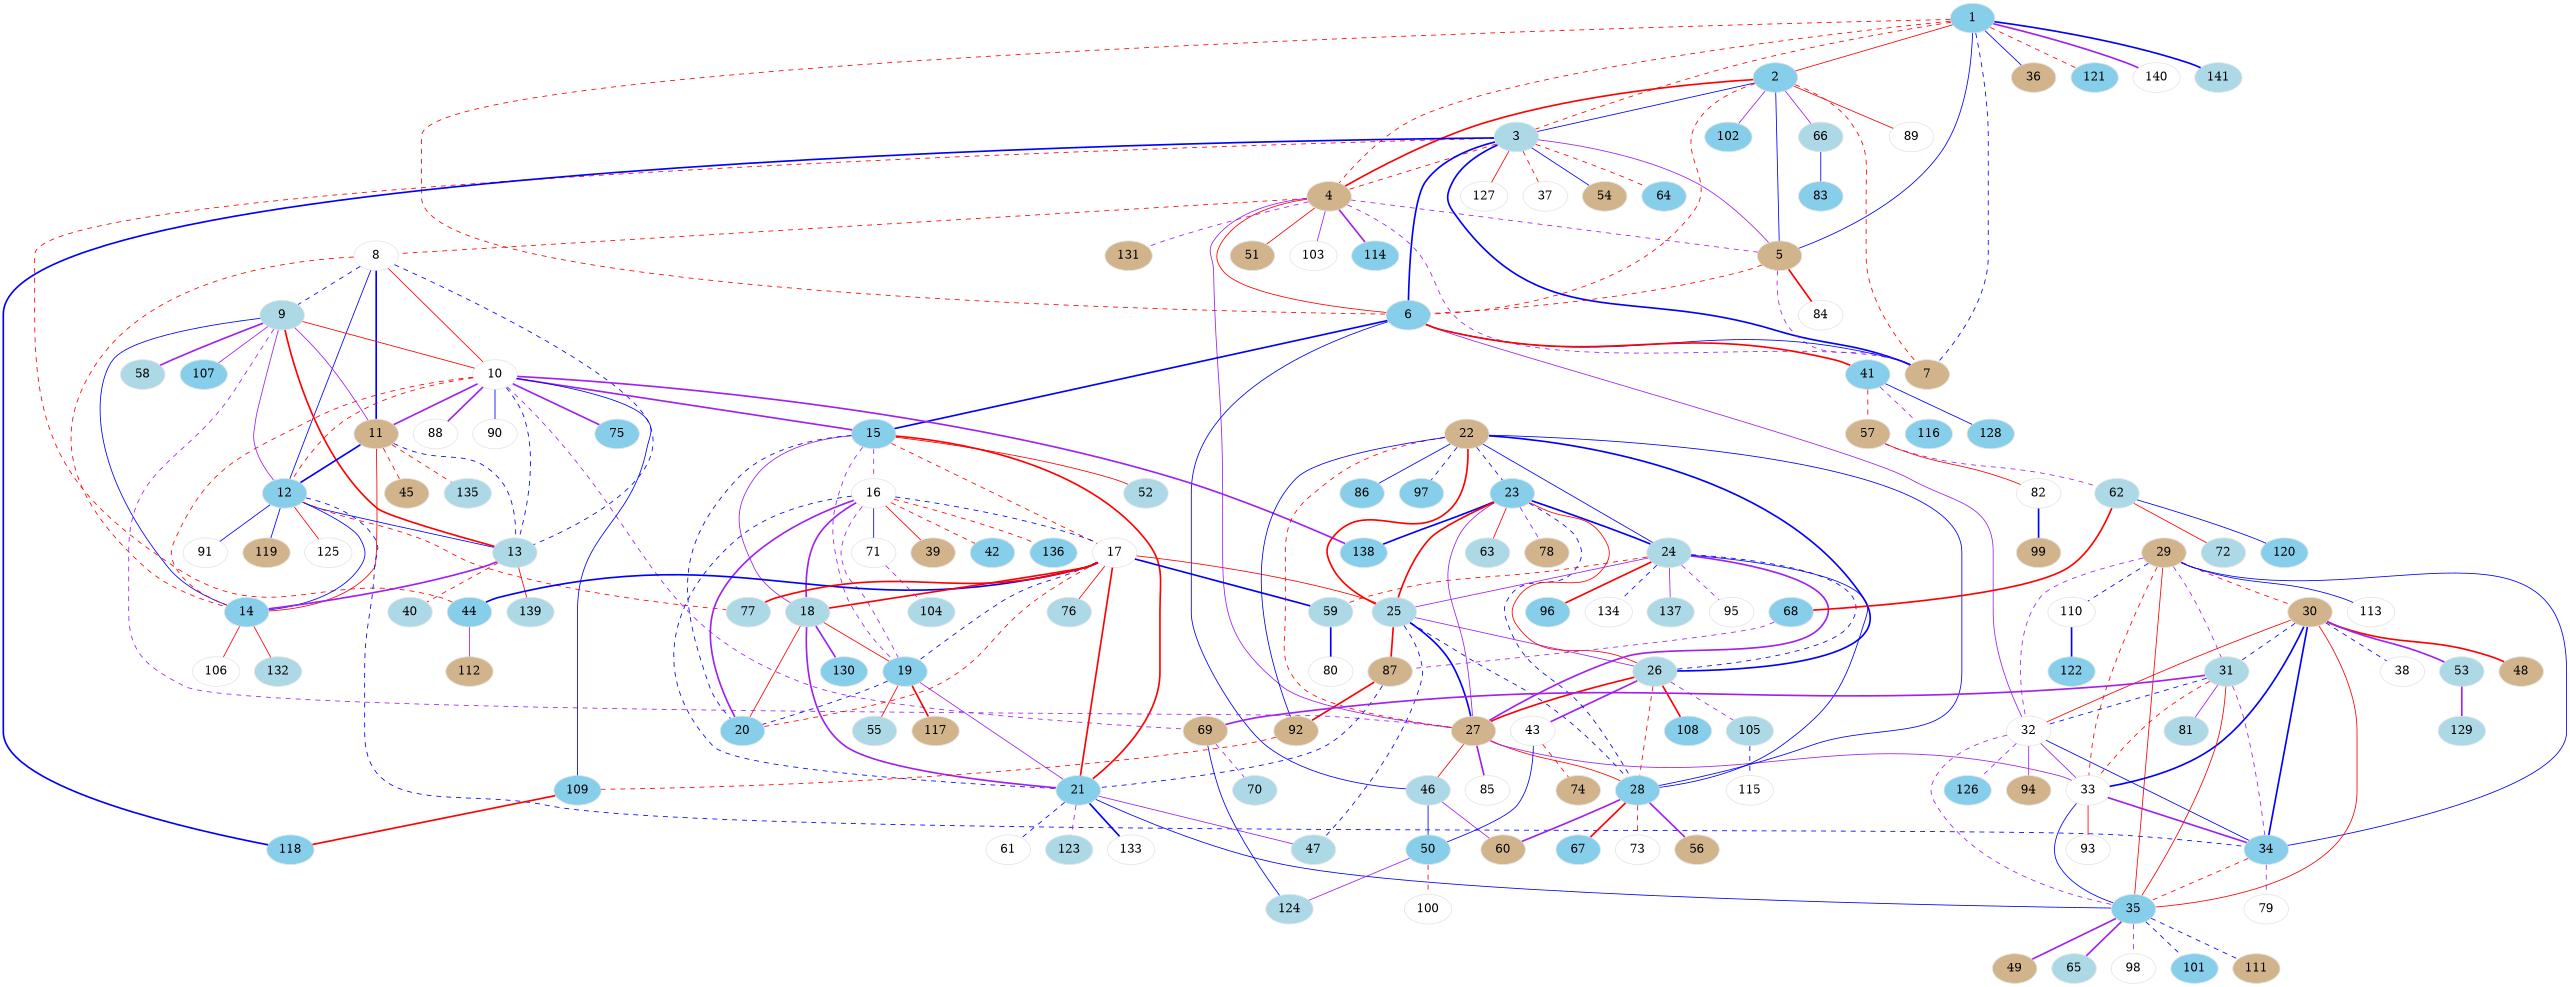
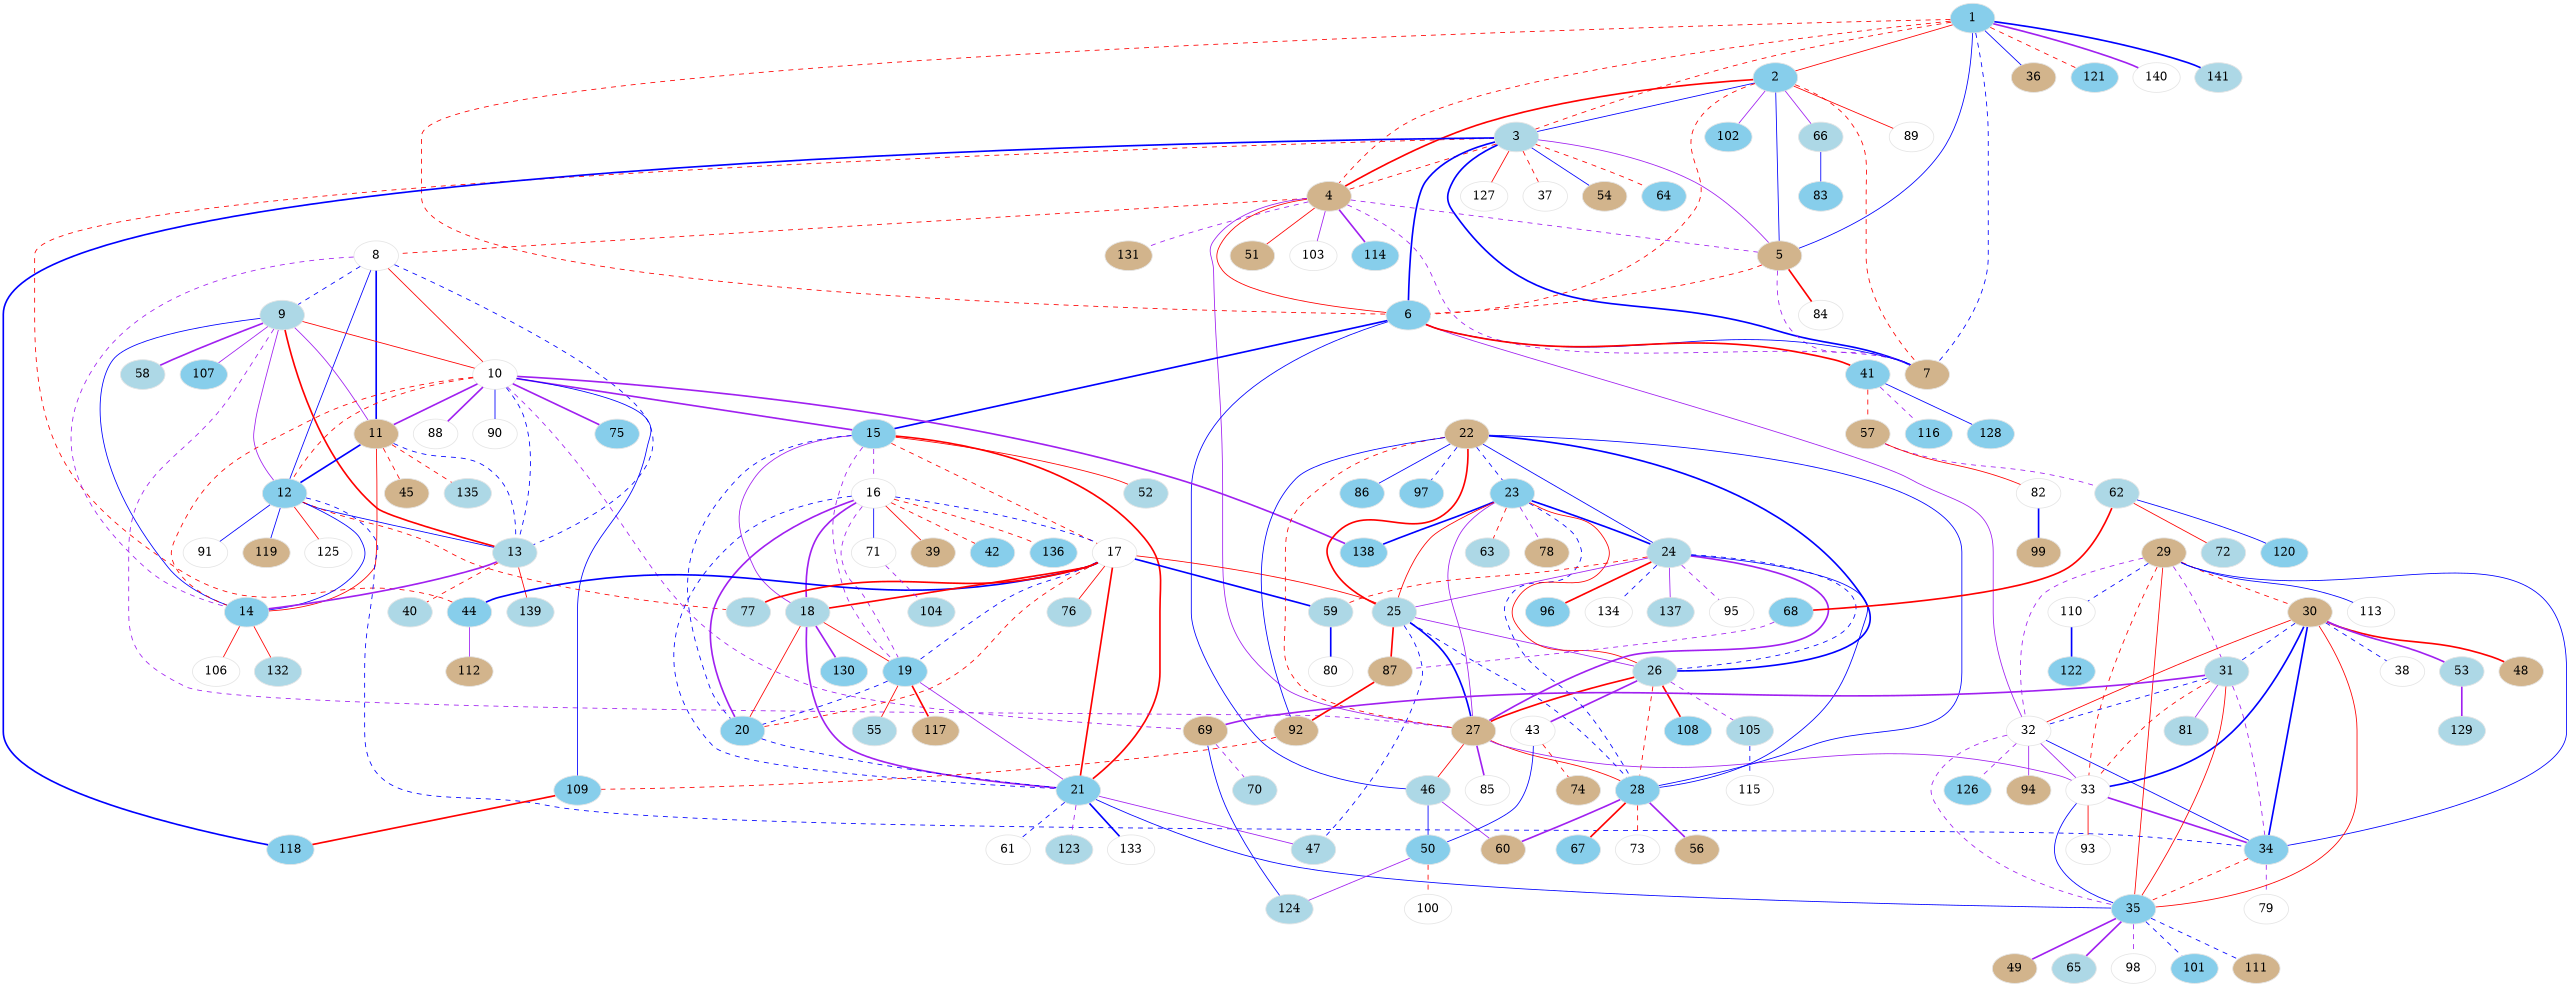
edge "8" -- "14": color red -> purple
edge "23" -- "63": style solid -> dashed
edge "23" -- "25": style bold -> solid
edge "87" -- "21": now "20" -- "21"
